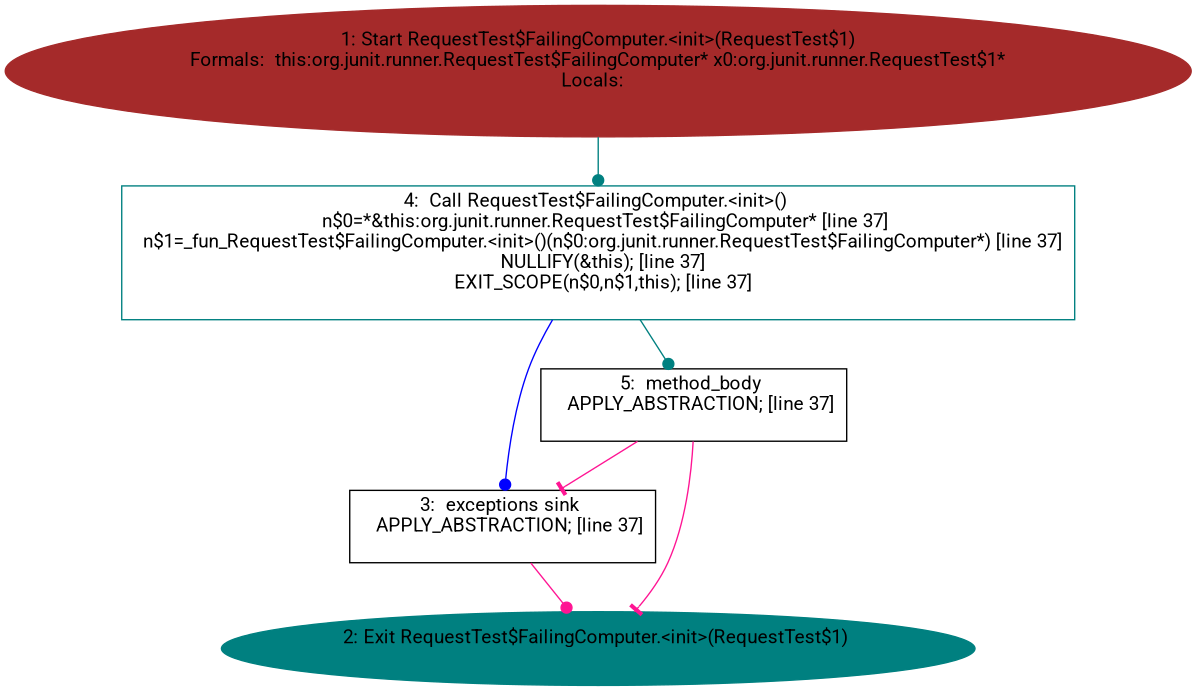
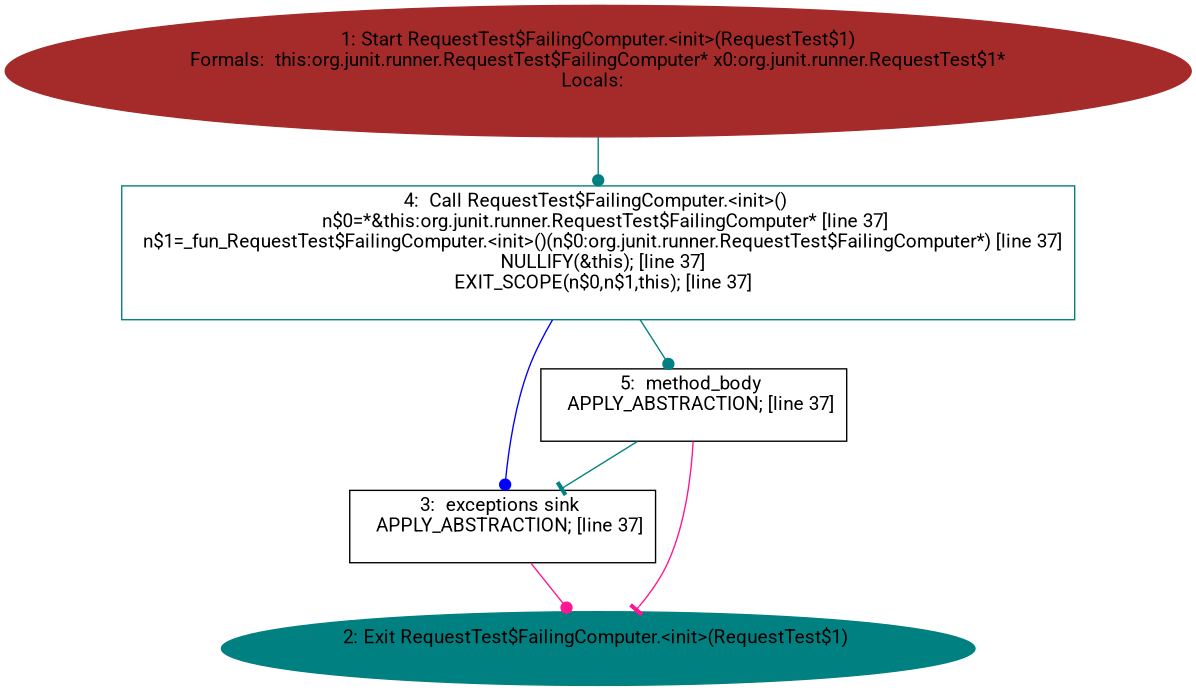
edge "5:  method_body APPLY_ABSTRACTION; [line 37]" -> "3:  exceptions sink APPLY_ABSTRACTION; [line 37]": color deeppink -> teal
